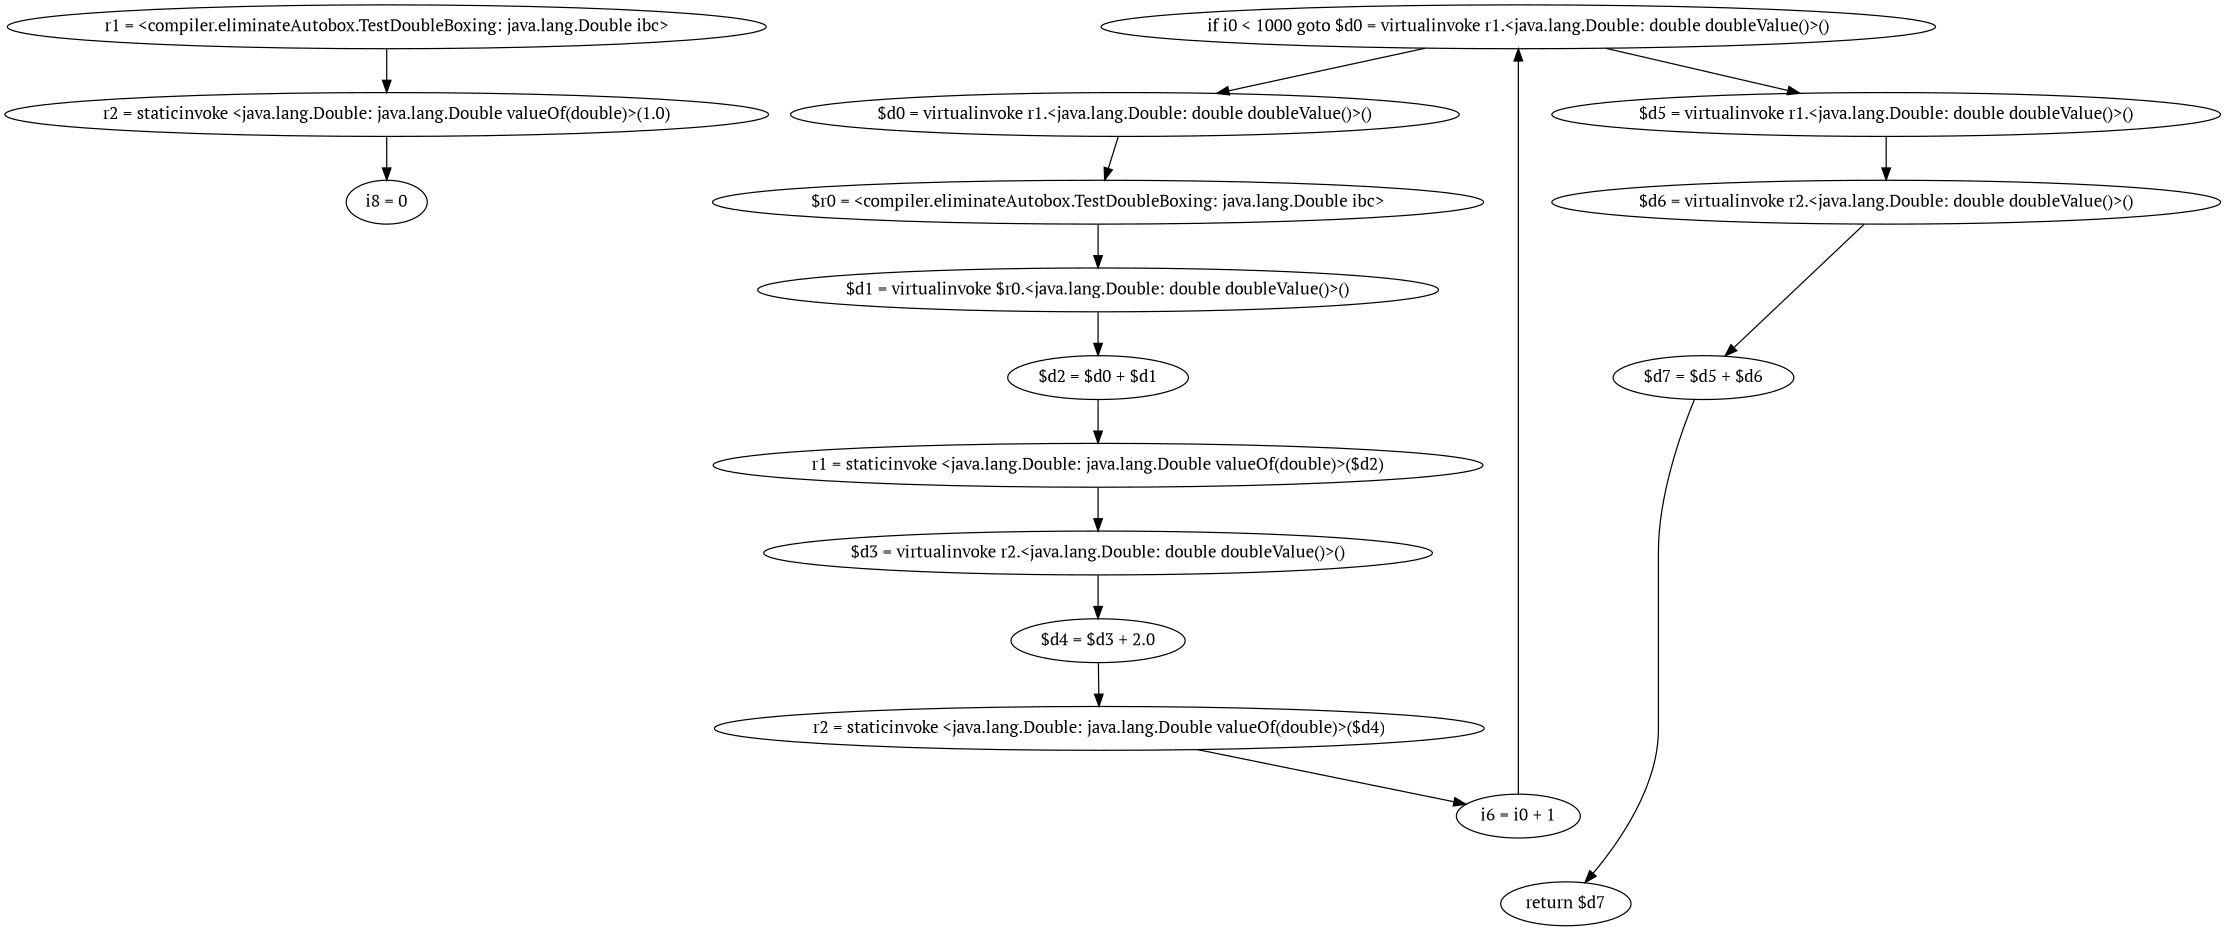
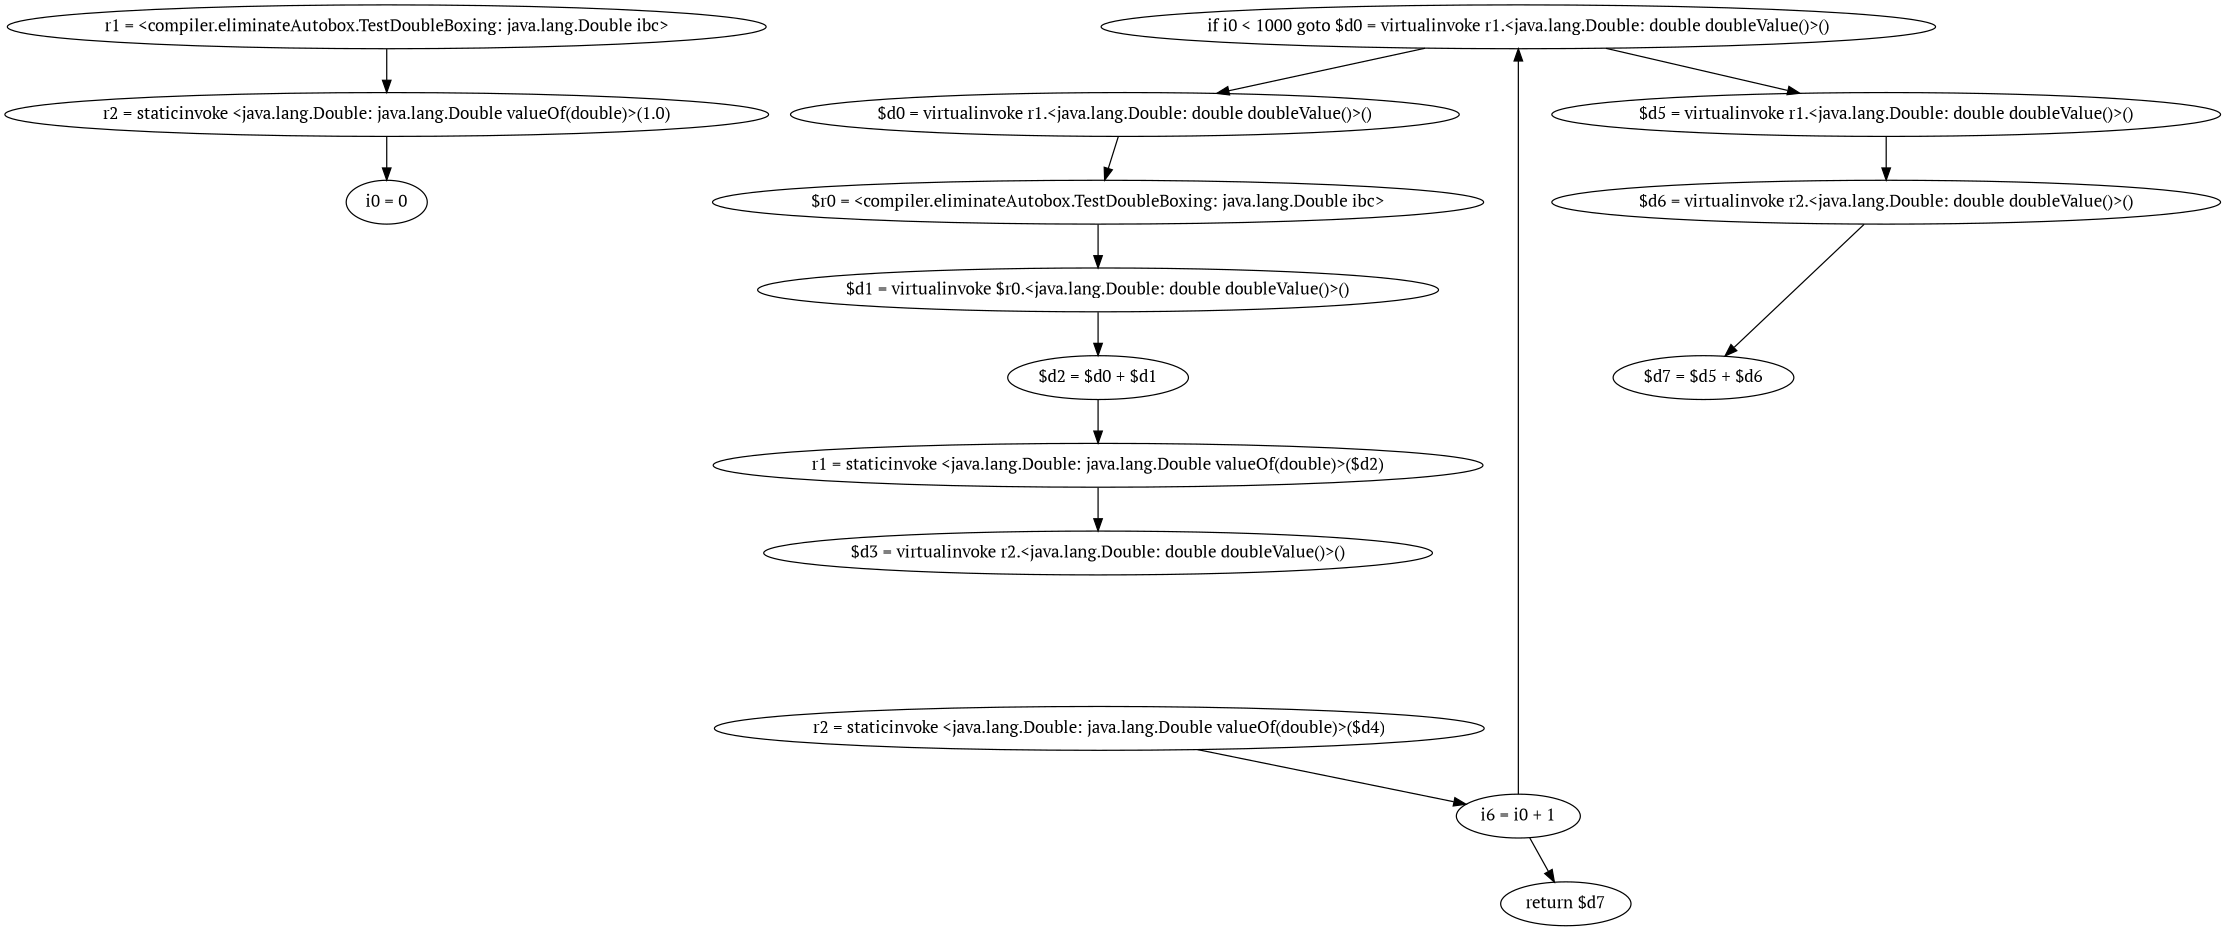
node "i8 = 0": label "i8 = 0" -> "i0 = 0"
node "$d4 = $d3 + 2.0": removed
edge "$d7 = $d5 + $d6" -> "return $d7": now "i6 = i0 + 1" -> "return $d7"
